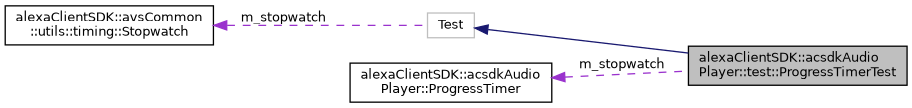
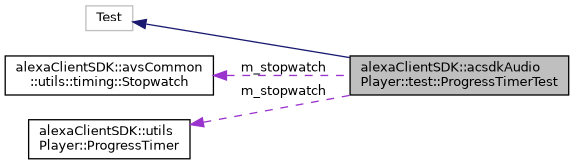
edge "Test" -> "alexaClientSDK::avsCommon ::utils::timing::Stopwatch": now "alexaClientSDK::acsdkAudio Player::test::ProgressTimerTest" -> "alexaClientSDK::avsCommon ::utils::timing::Stopwatch"
node "alexaClientSDK::acsdkAudio Player::ProgressTimer": label "alexaClientSDK::acsdkAudio Player::ProgressTimer" -> "alexaClientSDK::utils Player::ProgressTimer"
